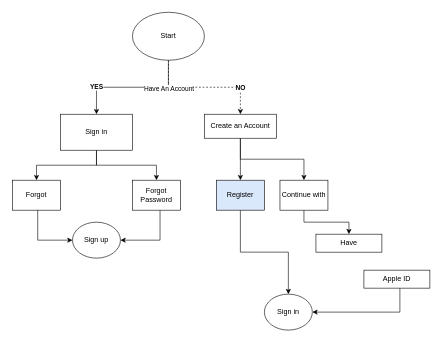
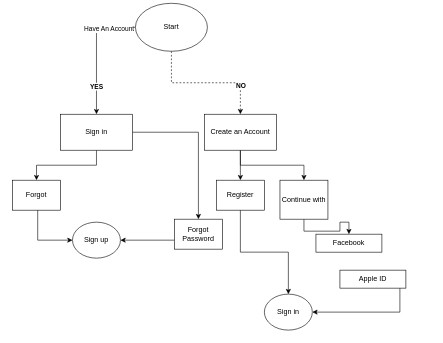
node "Start": moved (168, 36) -> (171, 27)
node "Create an Account": size 72x24 -> 72x36
node "Forgot Password": moved (156, 195) -> (198, 234)
node "Register": fillcolor #dae8fc -> #ffffff
node "Continue with": size 48x30 -> 48x39
node "Have": label "Have" -> "Facebook"
node "Apple ID": moved (397, 279) -> (373, 279)
